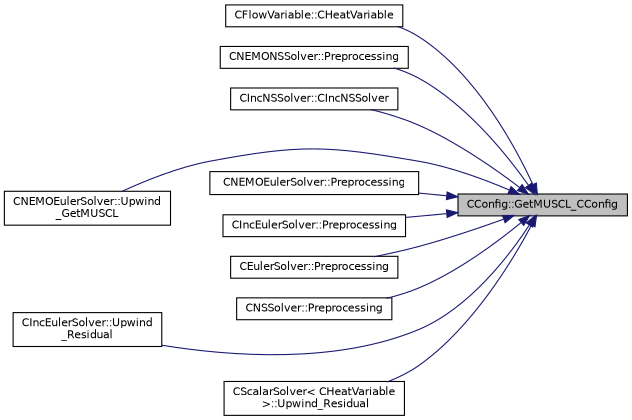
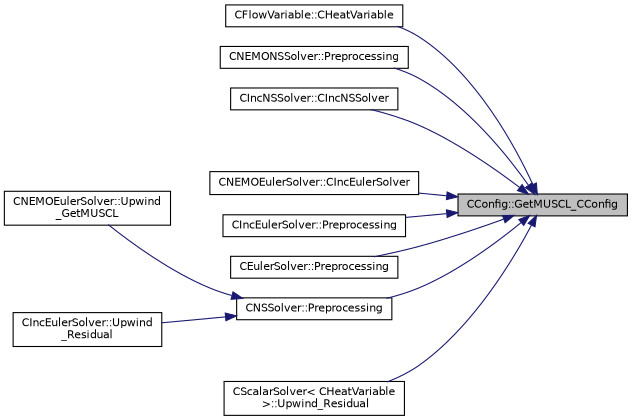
edge "CNEMOEulerSolver::Upwind _GetMUSCL" -> "CConfig::GetMUSCL_CConfig": now "CNEMOEulerSolver::Upwind _GetMUSCL" -> "CNSSolver::Preprocessing"
node "CNEMOEulerSolver::Preprocessing": label "CNEMOEulerSolver::Preprocessing" -> "CNEMOEulerSolver::CIncEulerSolver"
edge "CIncEulerSolver::Upwind _Residual" -> "CConfig::GetMUSCL_CConfig": now "CIncEulerSolver::Upwind _Residual" -> "CNSSolver::Preprocessing"
